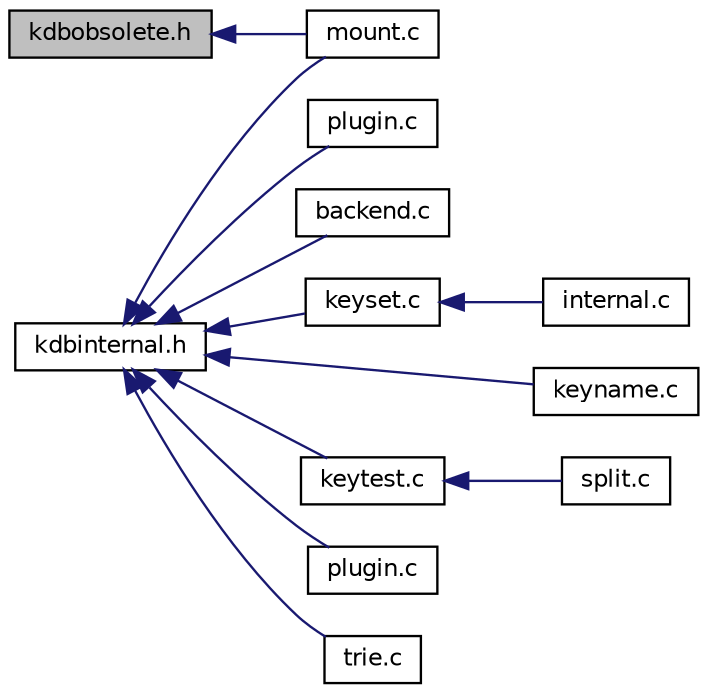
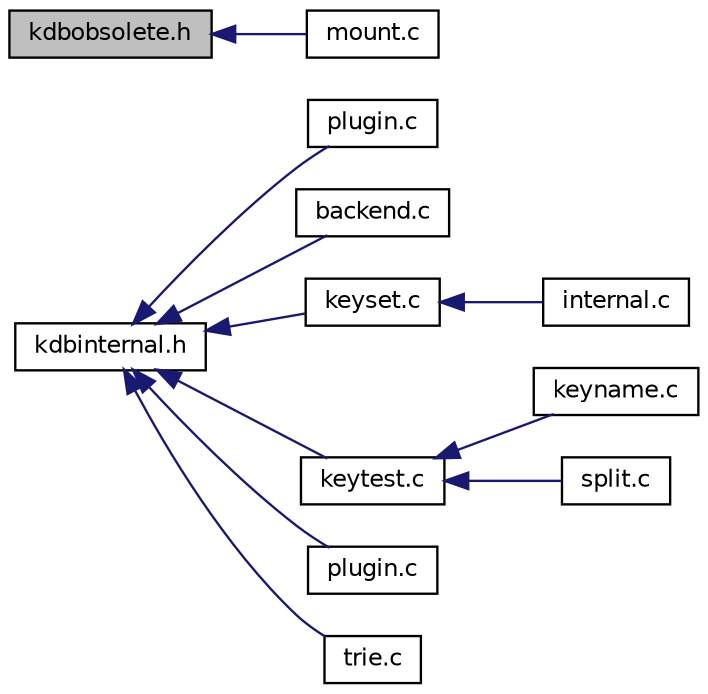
edge "mount.c" -> "kdbinternal.h": removed
edge "keyname.c" -> "kdbinternal.h": now "keyname.c" -> "keytest.c"
